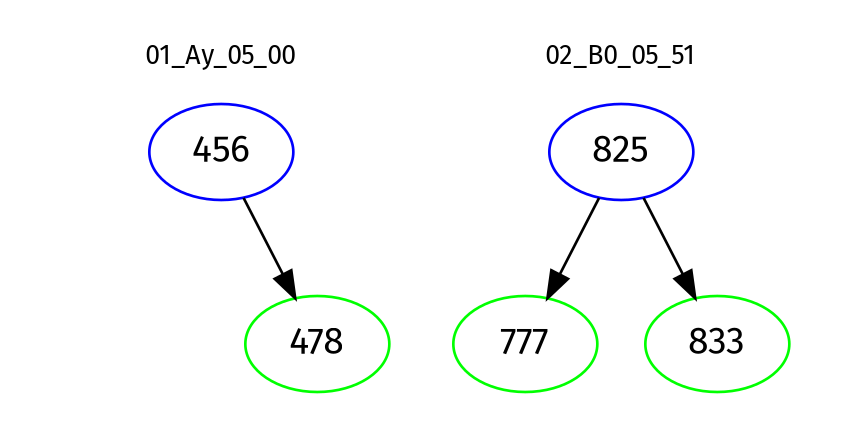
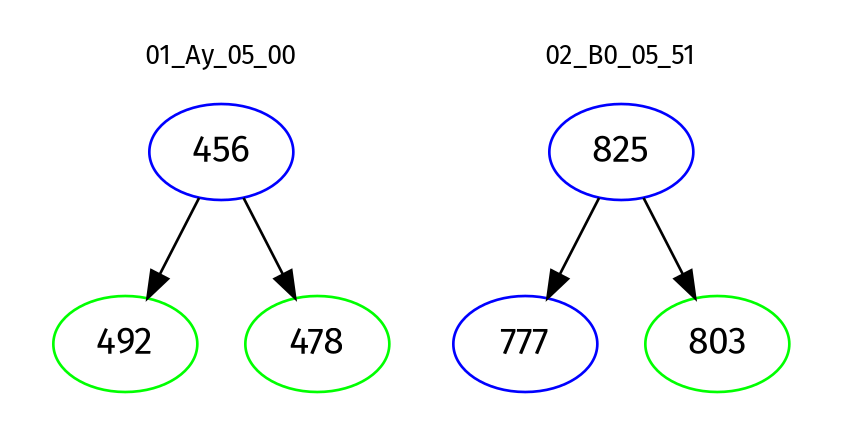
node "492": added
node "777": color green -> blue
node "833": label "833" -> "803"
